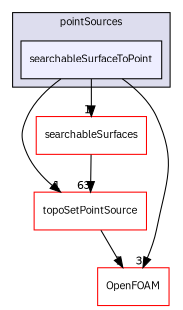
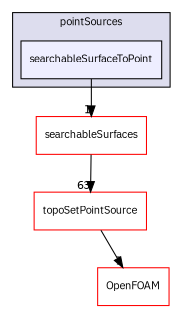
edge "searchableSurfaceToPoint" -> "topoSetPointSource": removed
edge "searchableSurfaceToPoint" -> "OpenFOAM": removed
